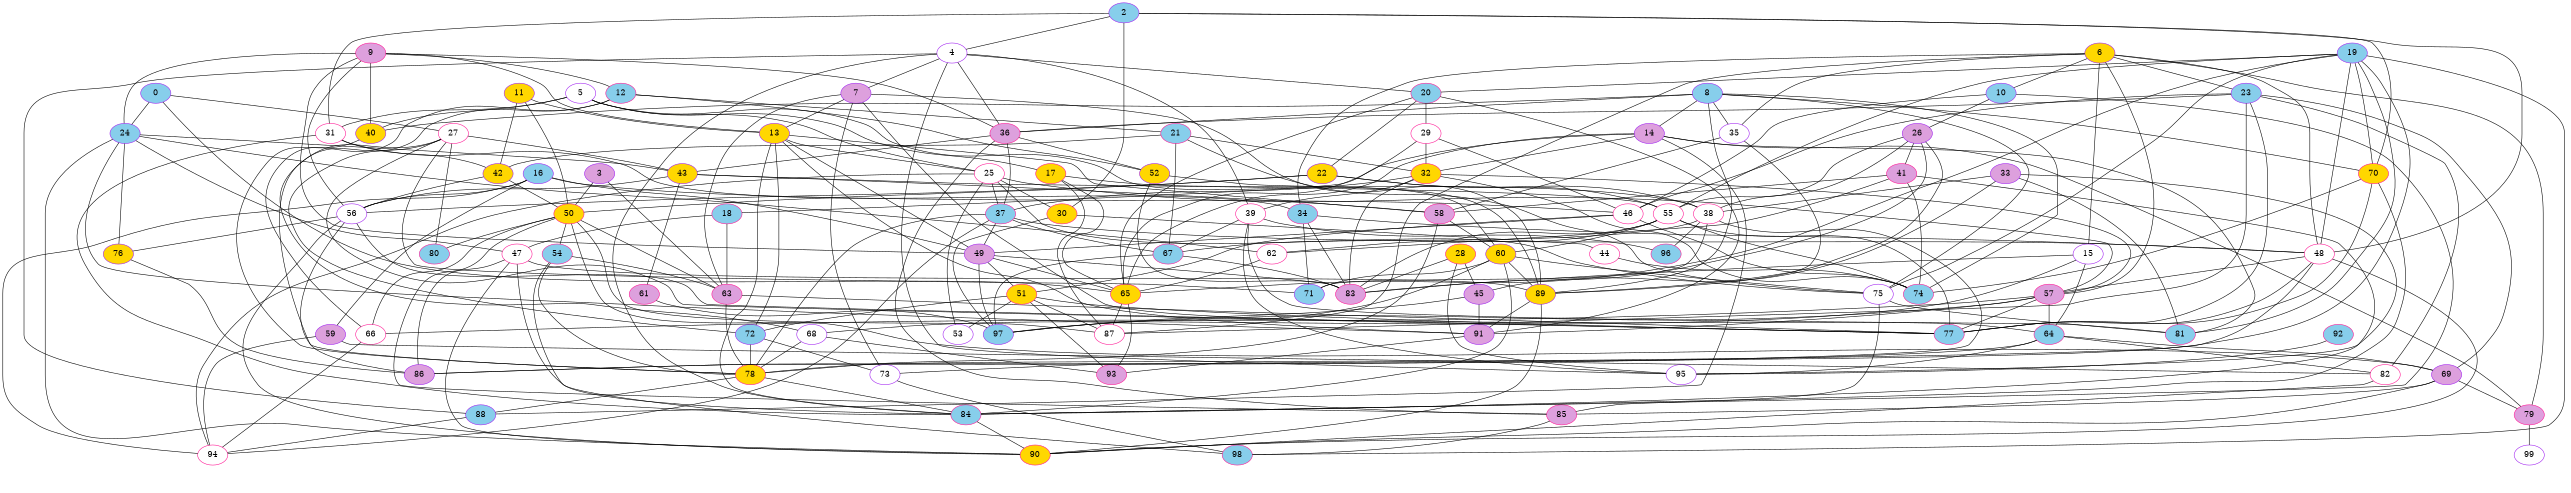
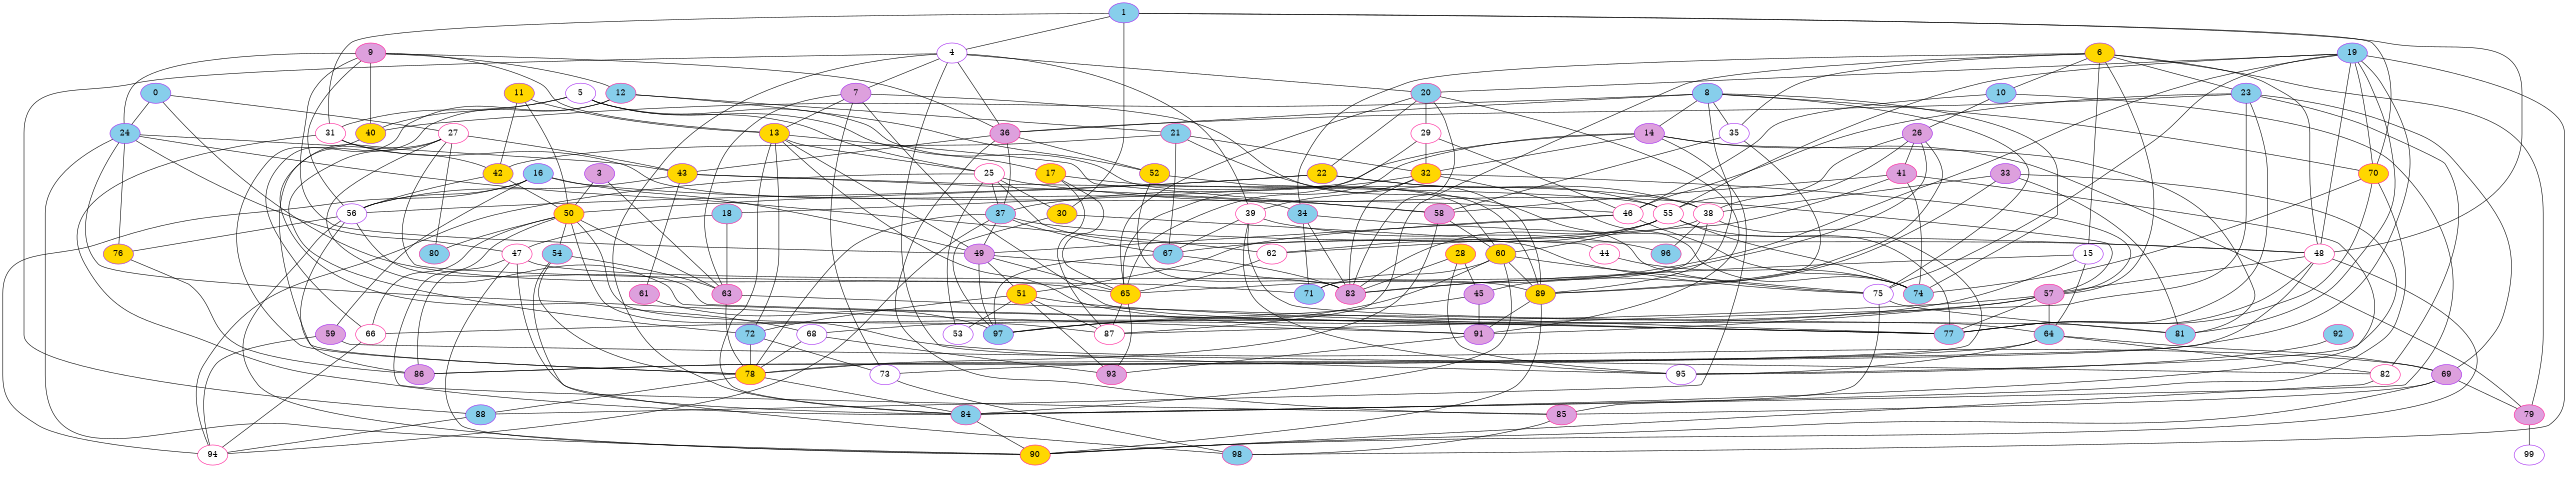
node "2": label "2" -> "1"
edge "20" -- "83": added
node "30": color deeppink -> purple
